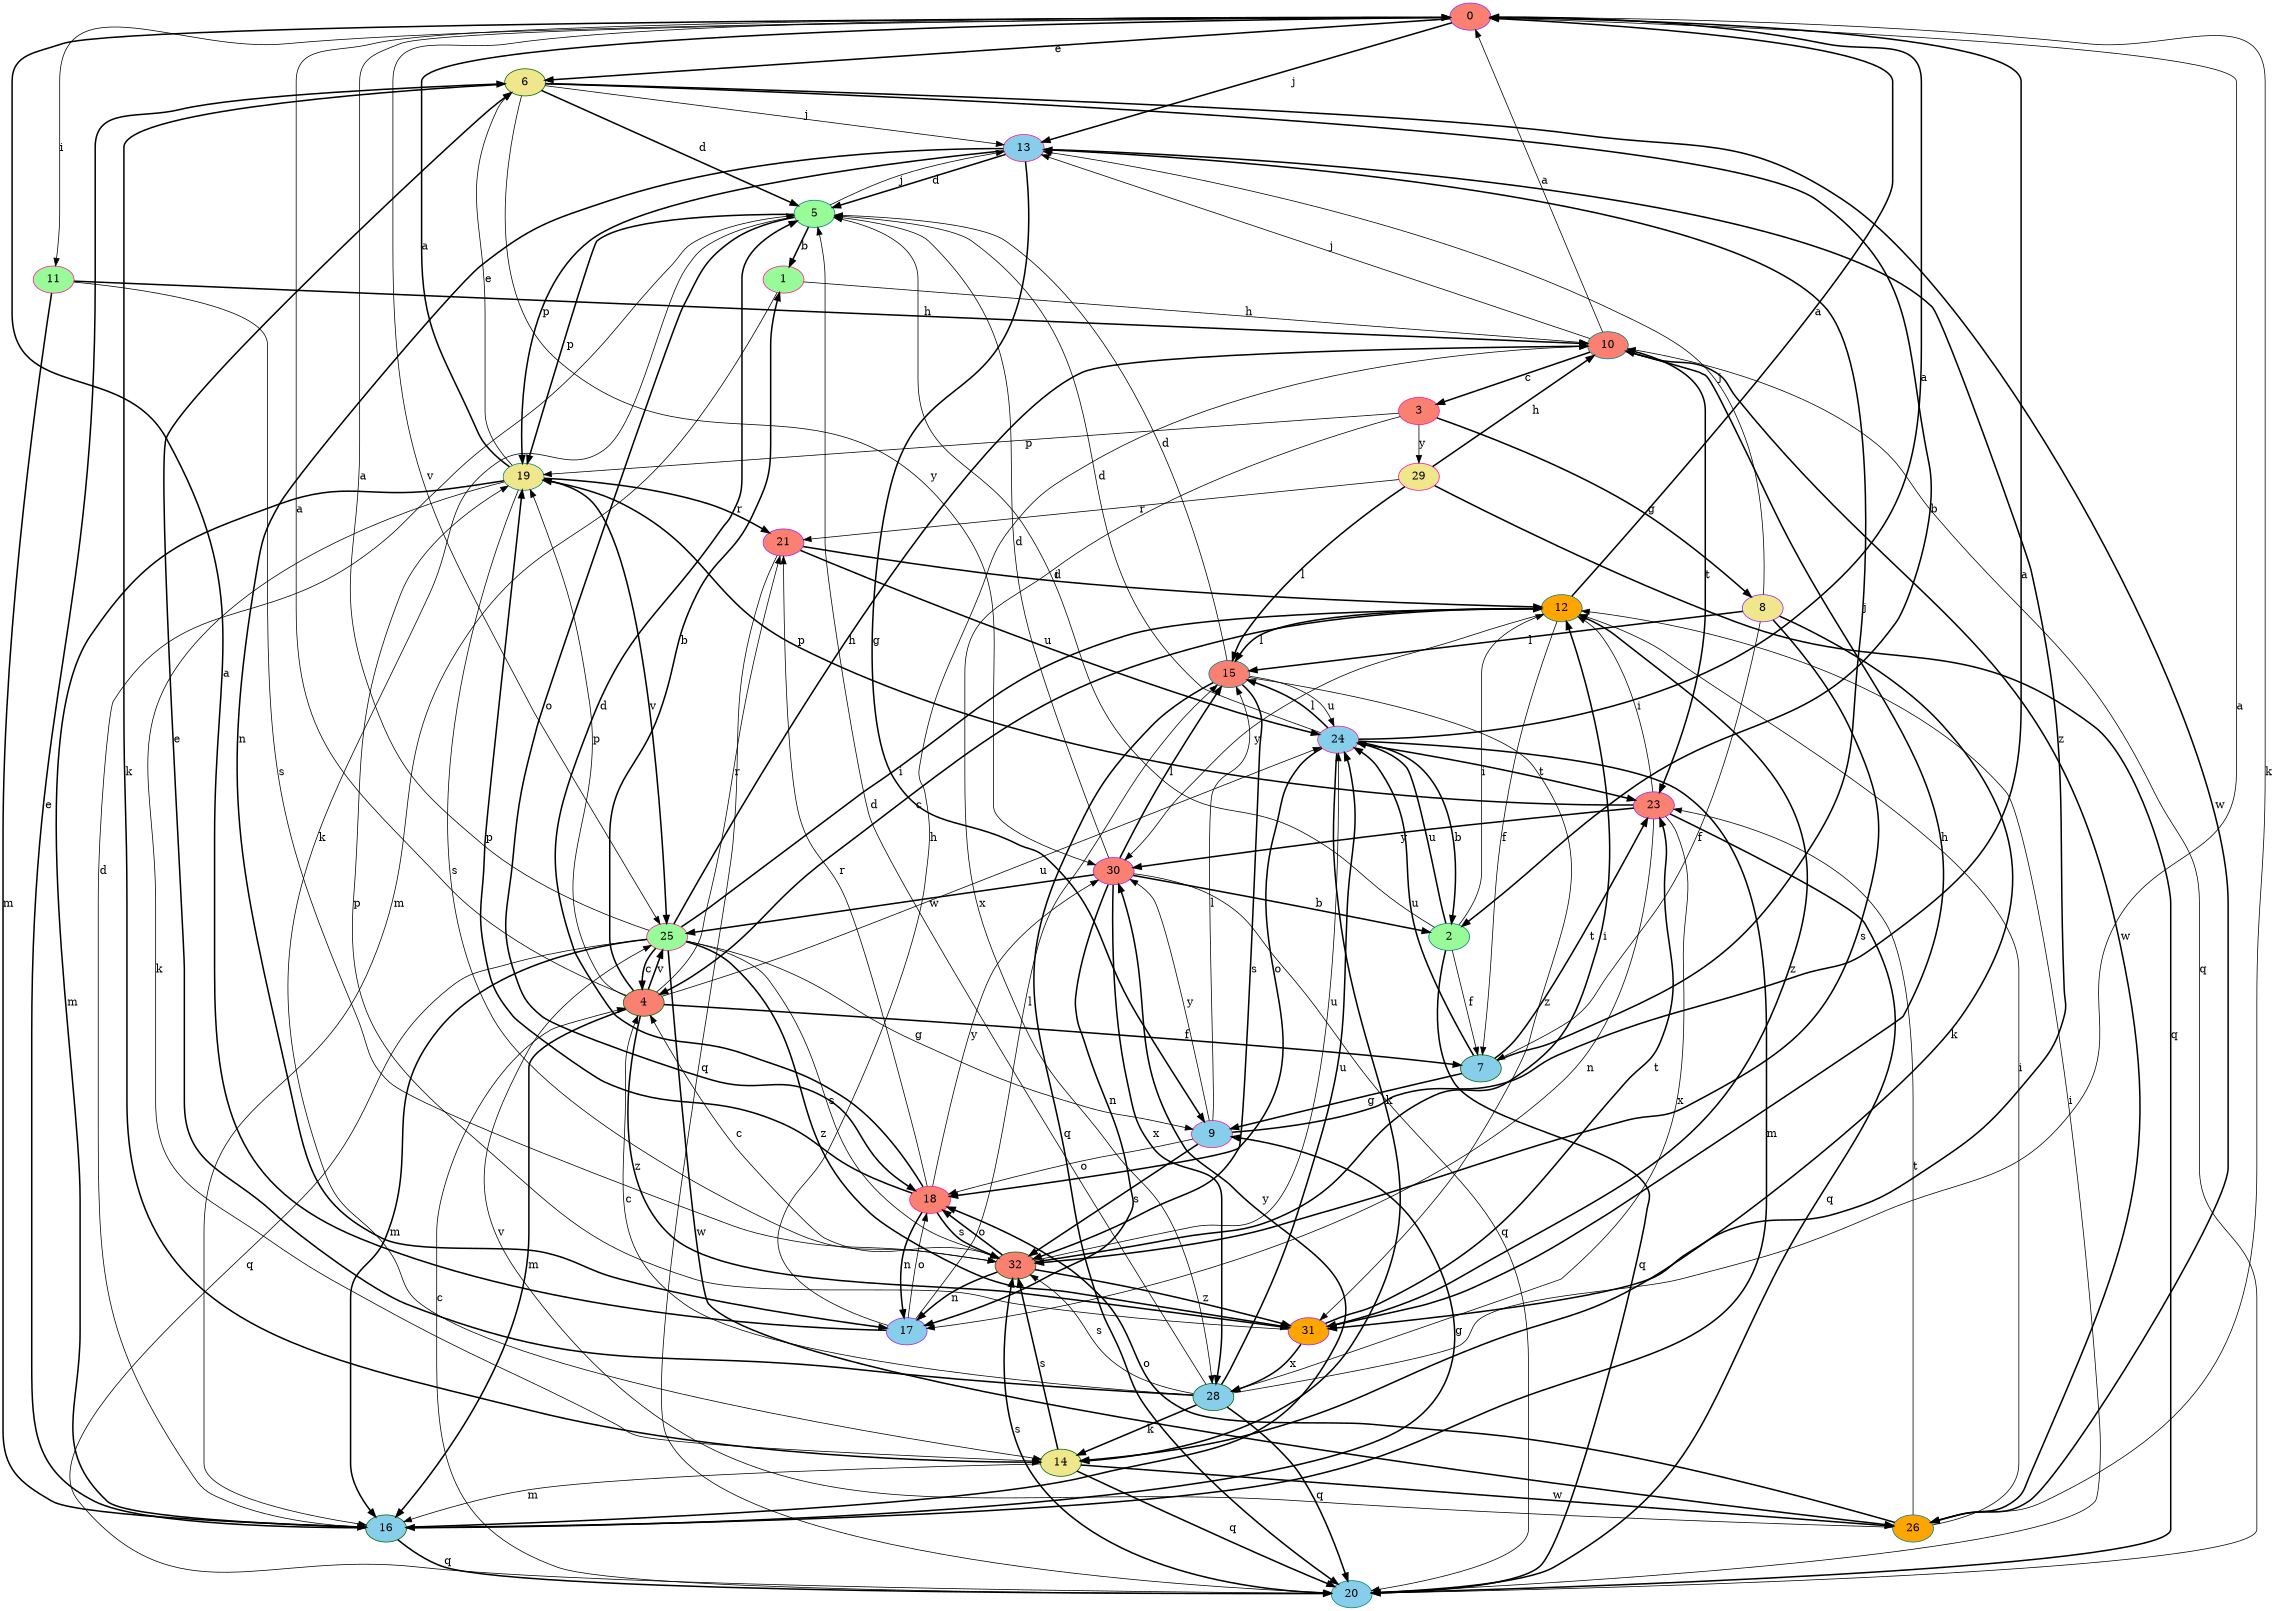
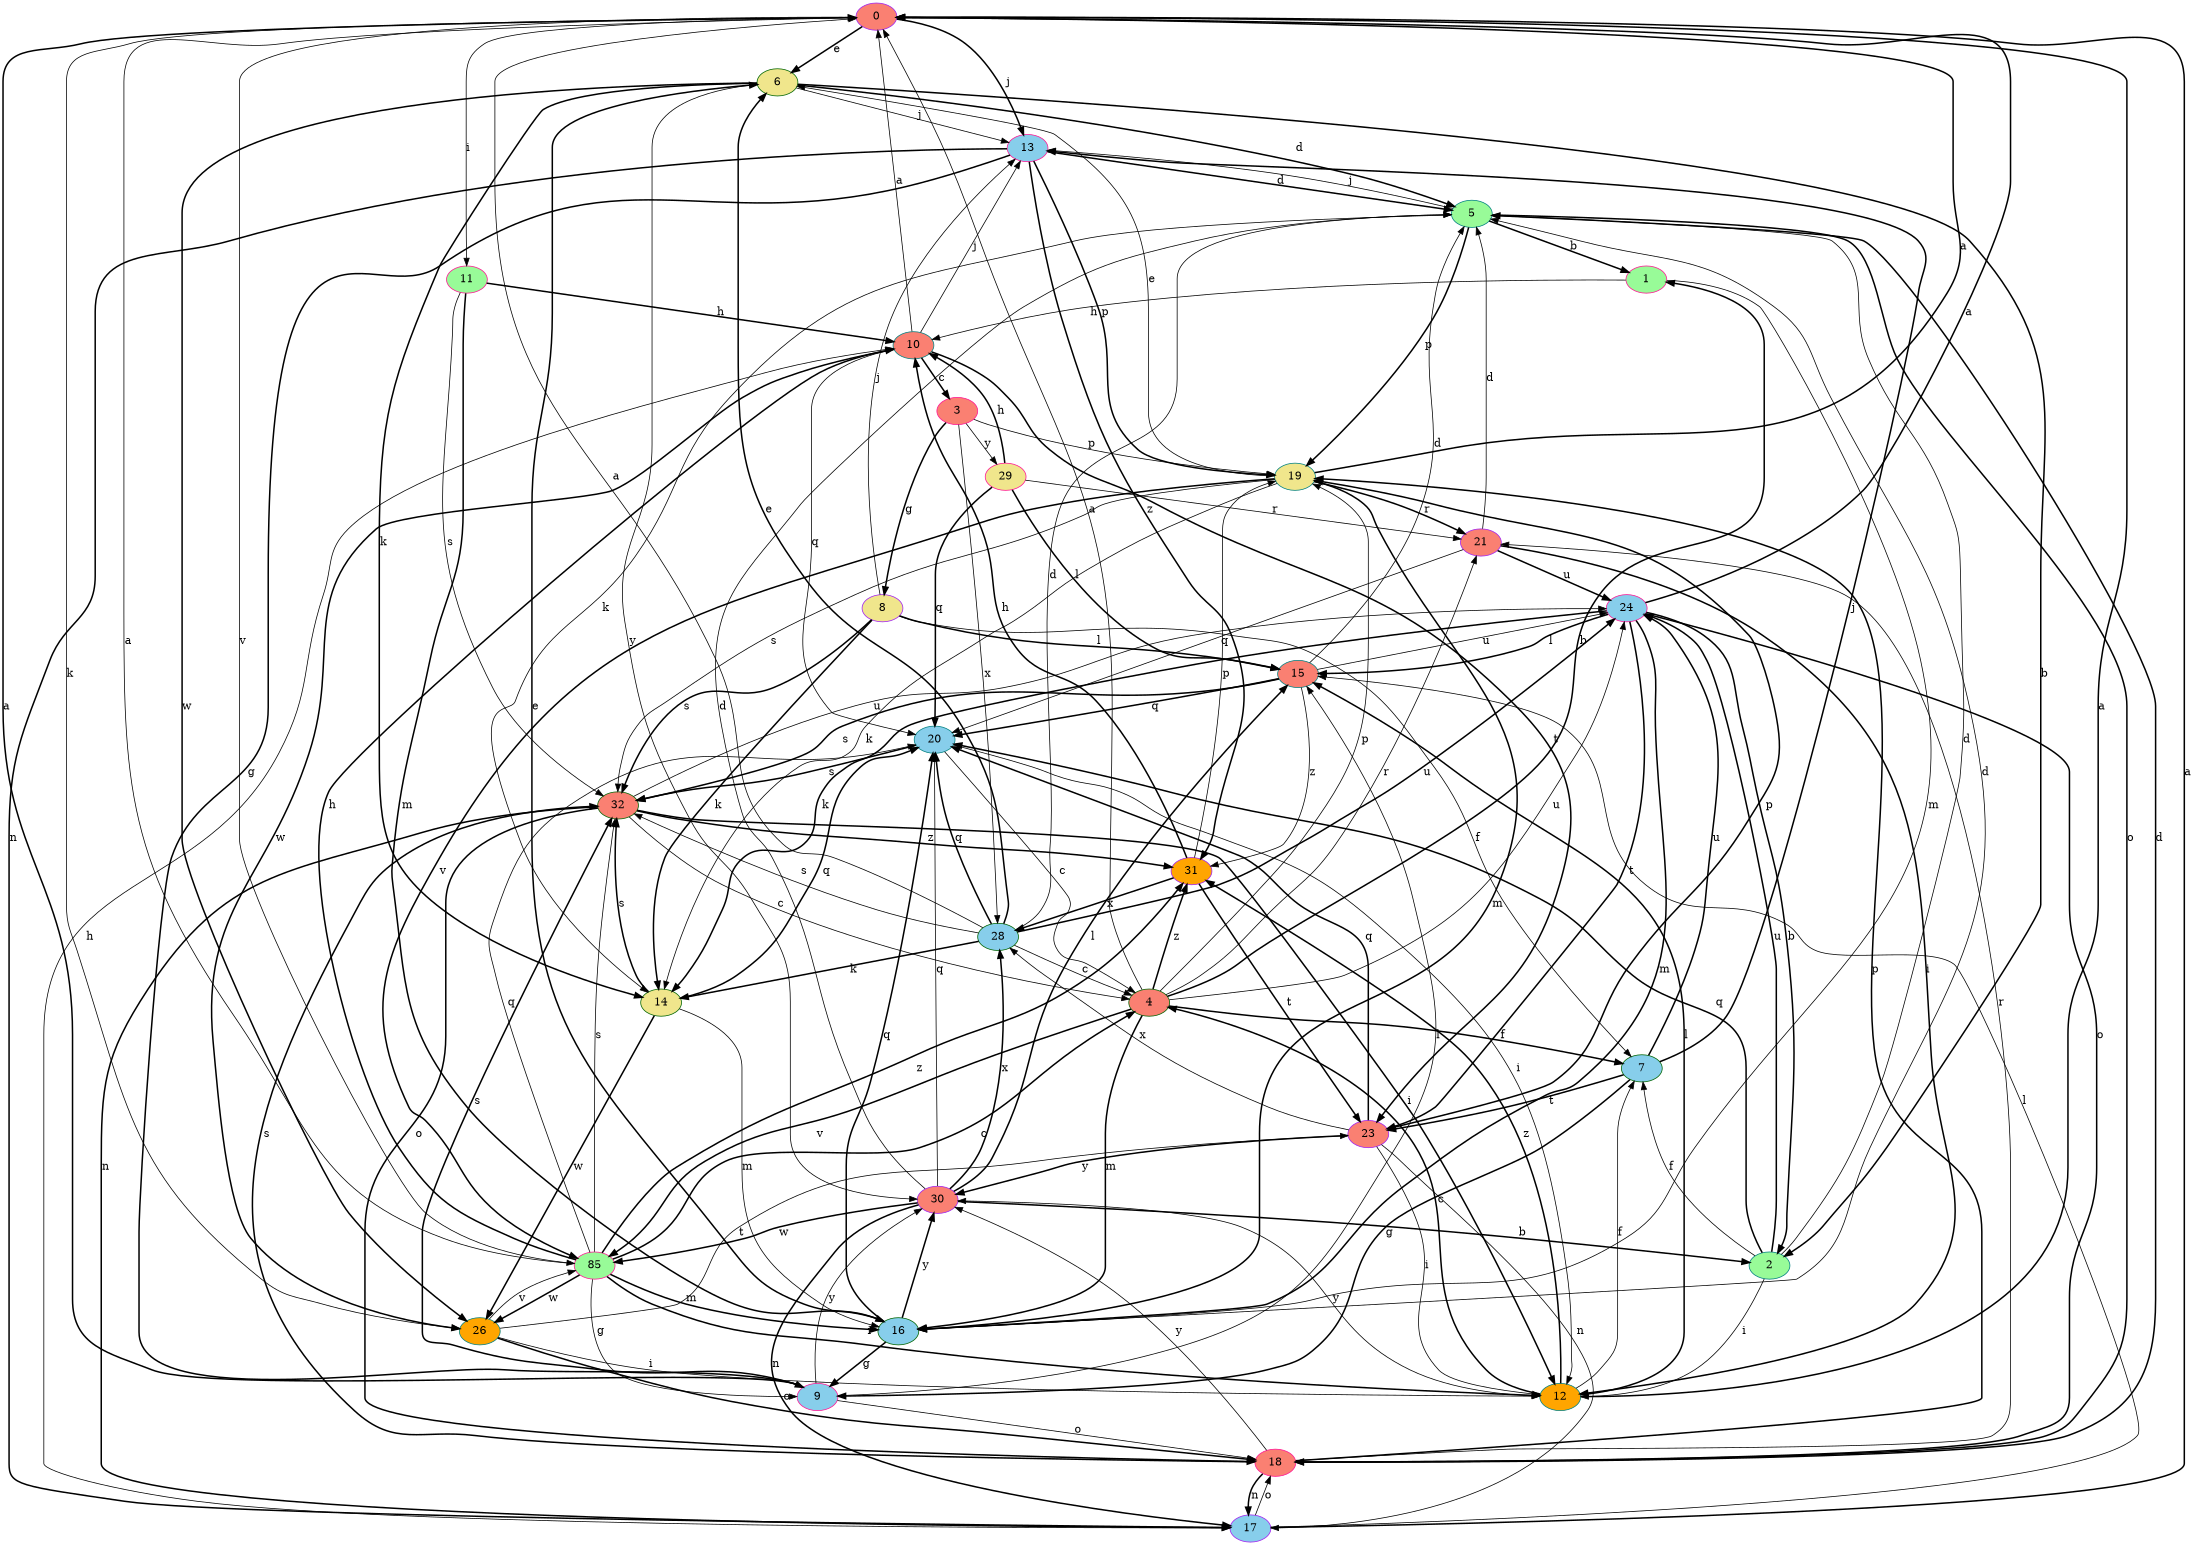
edge "24" -> "5": now "21" -> "5"
node "25": label "25" -> "85"
edge "20" -> "10": reversed
